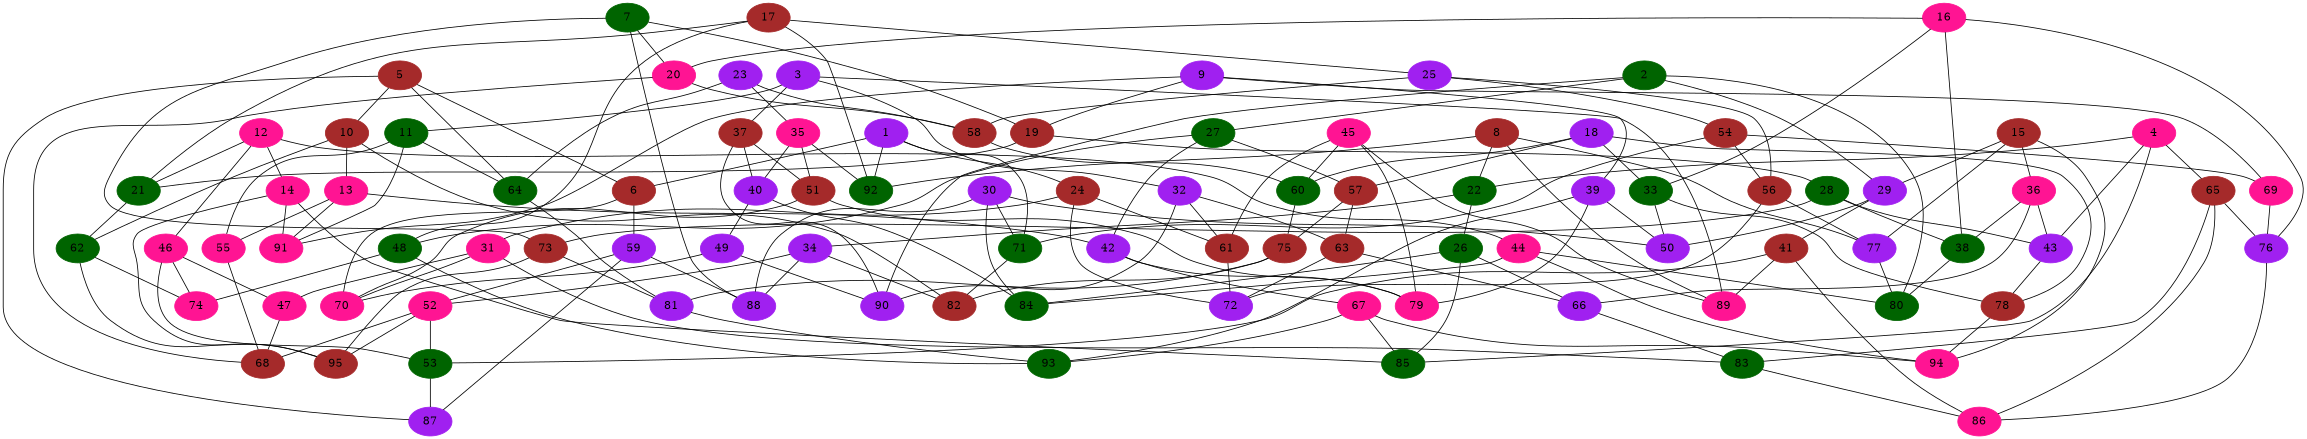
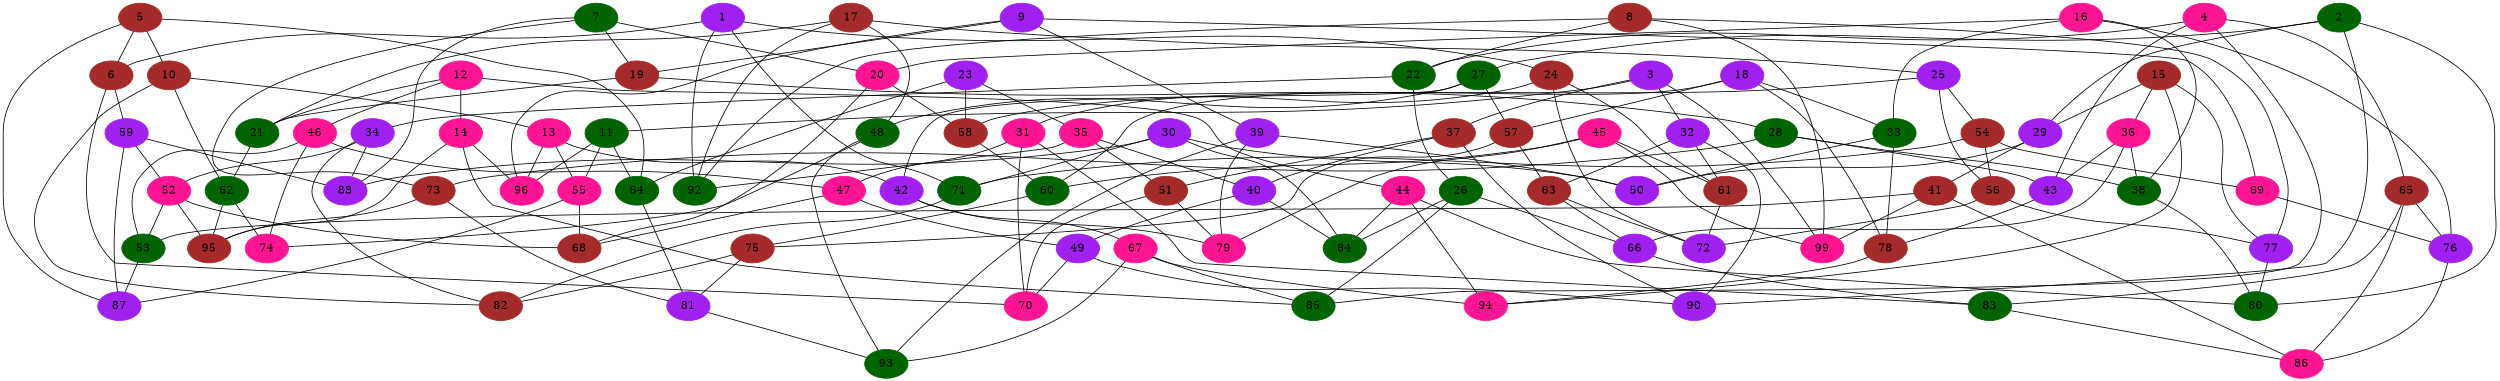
edge "47" -- "49": added
node "91": label "91" -> "96"
edge "55" -- "87": added
node "89": label "89" -> "99"
